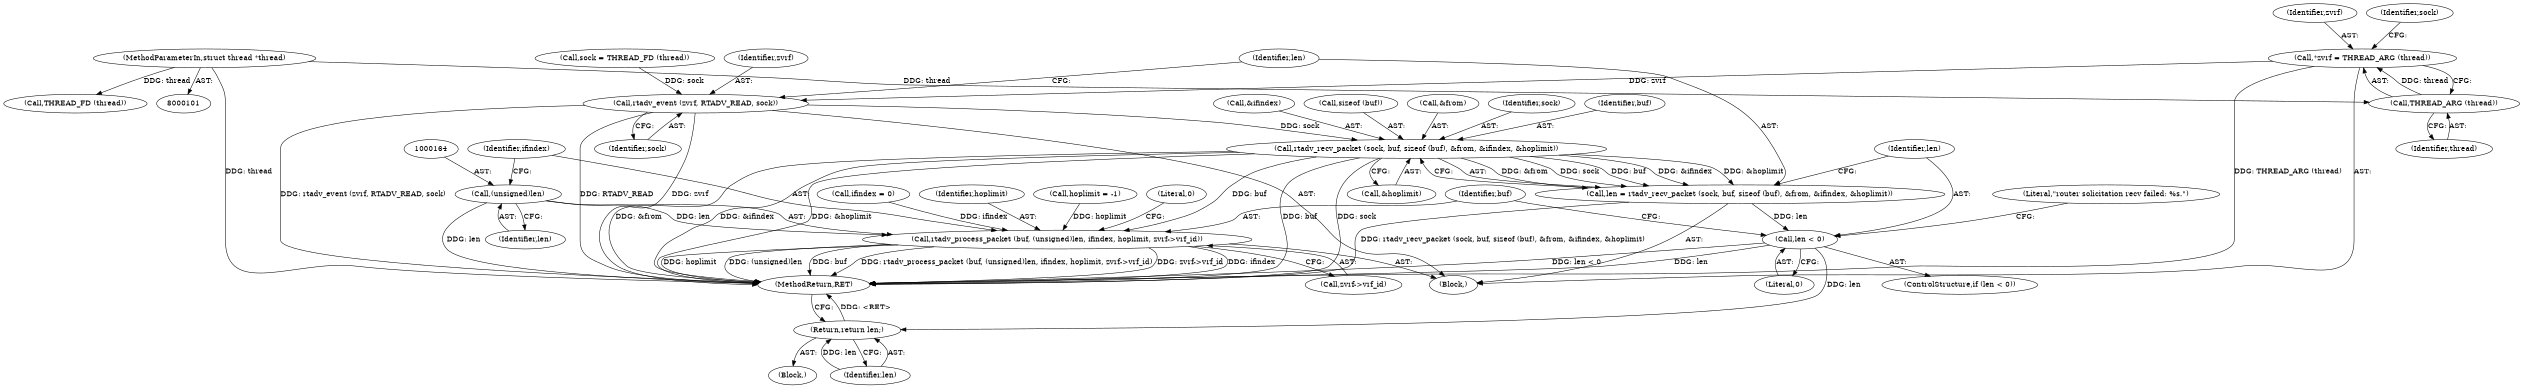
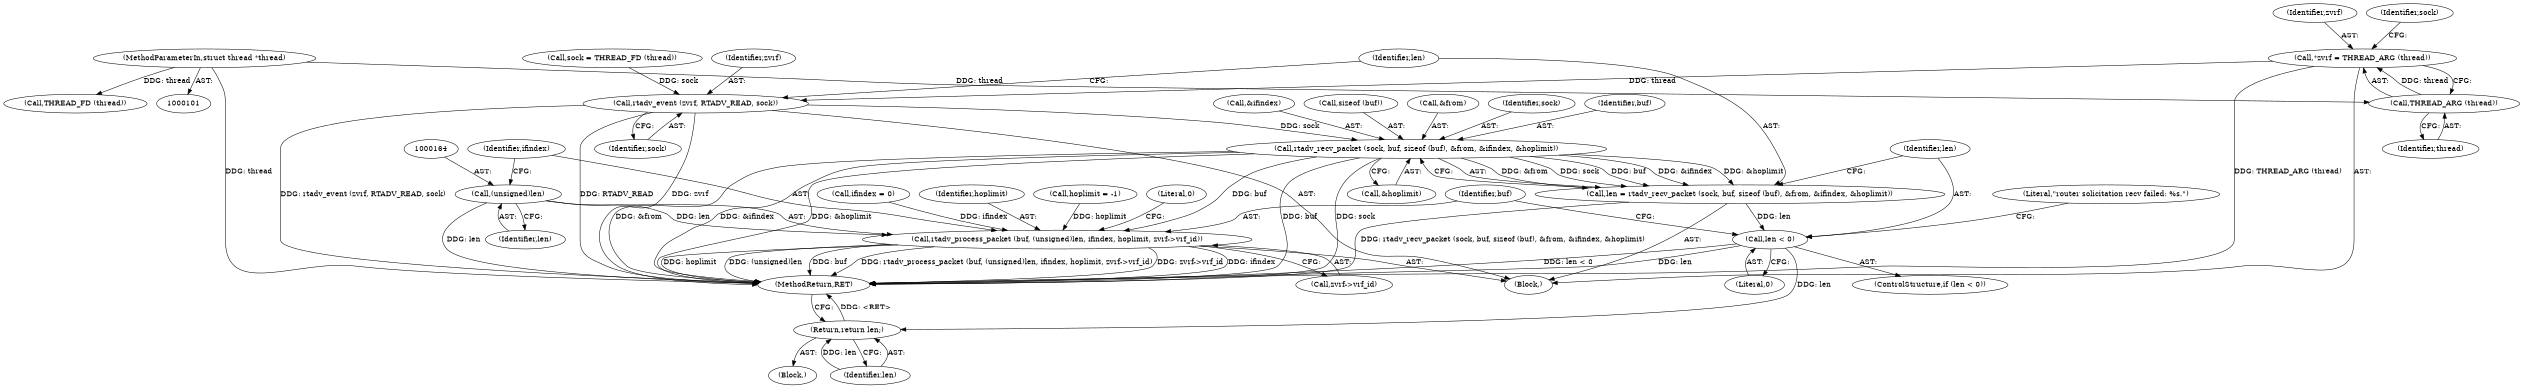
edge "(Call,*zvrf = THREAD_ARG (thread))" -> "(Call,rtadv_event (zvrf, RTADV_READ, sock))": label "DDG: zvrf" -> "DDG: thread"
node "8000101": label "8000101" -> "1000101"
